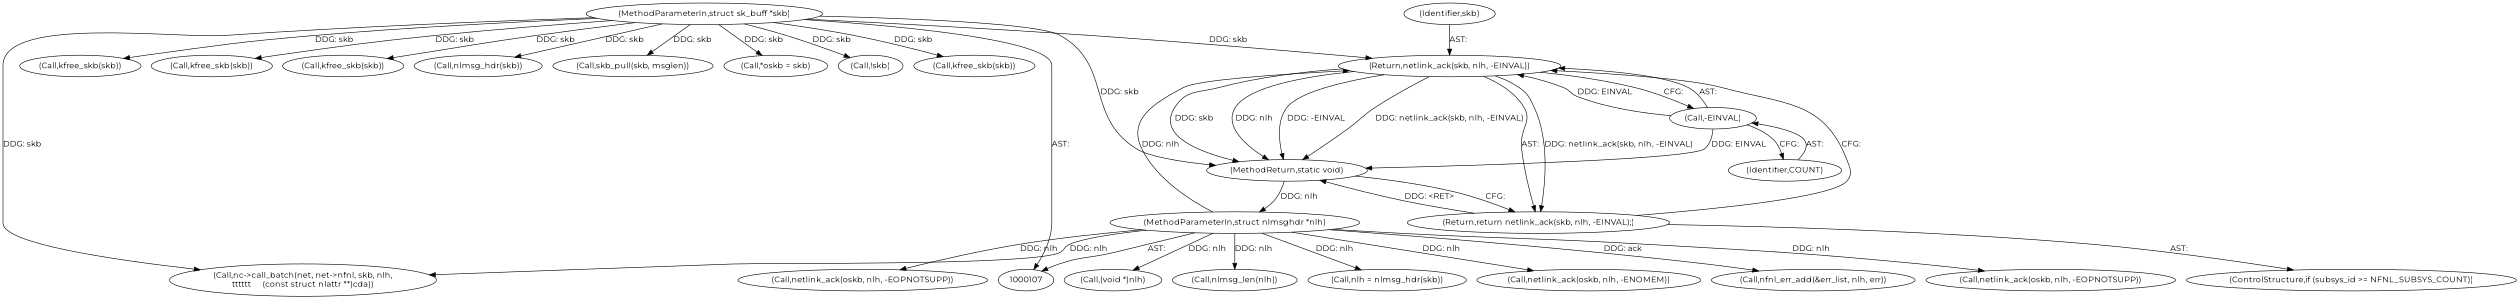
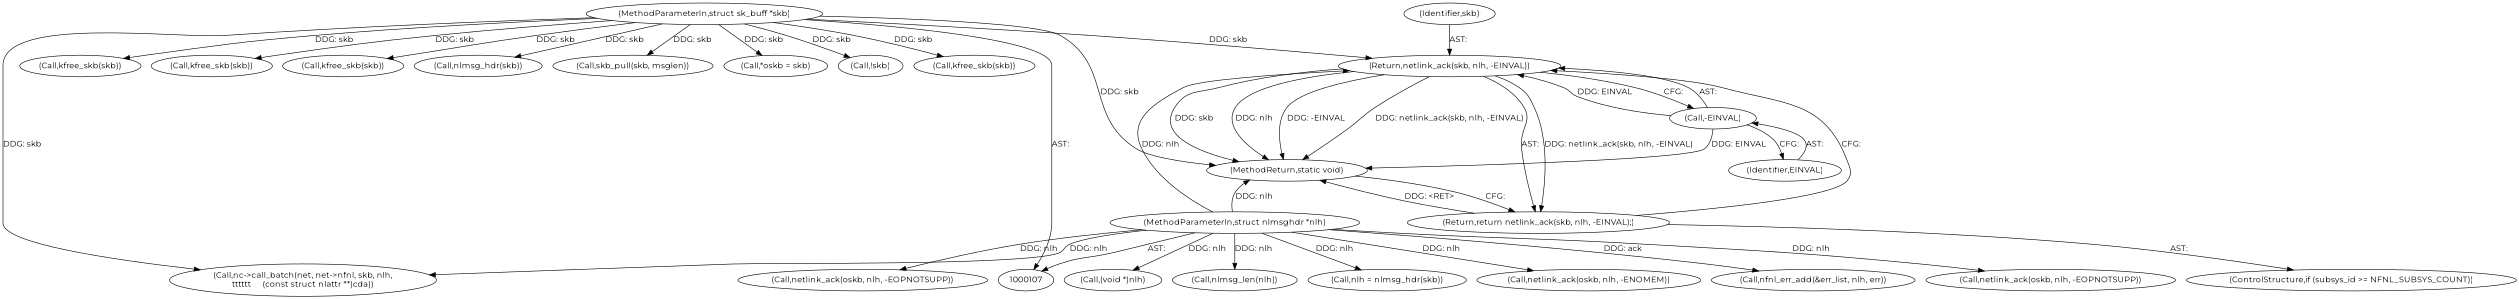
node "(Identifier,COUNT)": label "(Identifier,COUNT)" -> "(Identifier,EINVAL)"
edge "(MethodReturn,static void)" -> "(MethodParameterIn,struct nlmsghdr *nlh)": reversed
